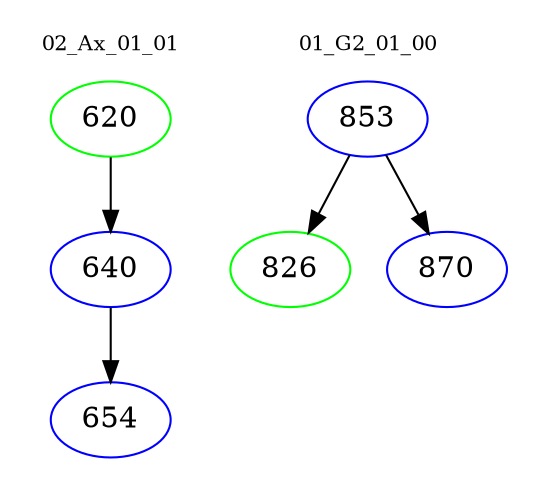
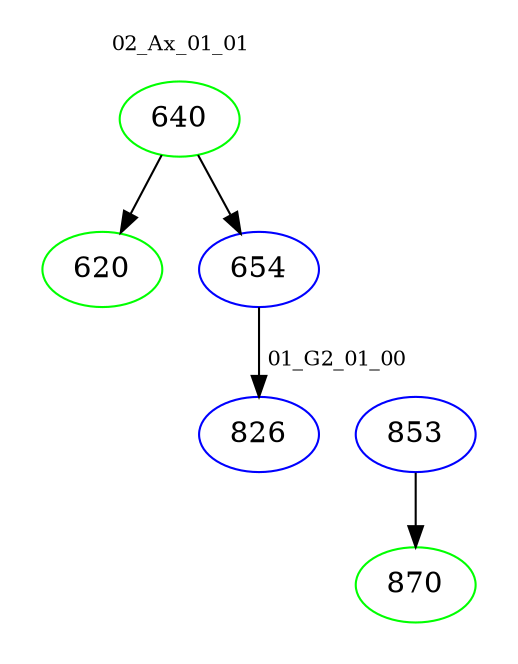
edge "620" -> "640": reversed
edge "853" -> "826": now "654" -> "826"
node "640": color blue -> green
node "826": color green -> blue
node "870": color blue -> green
